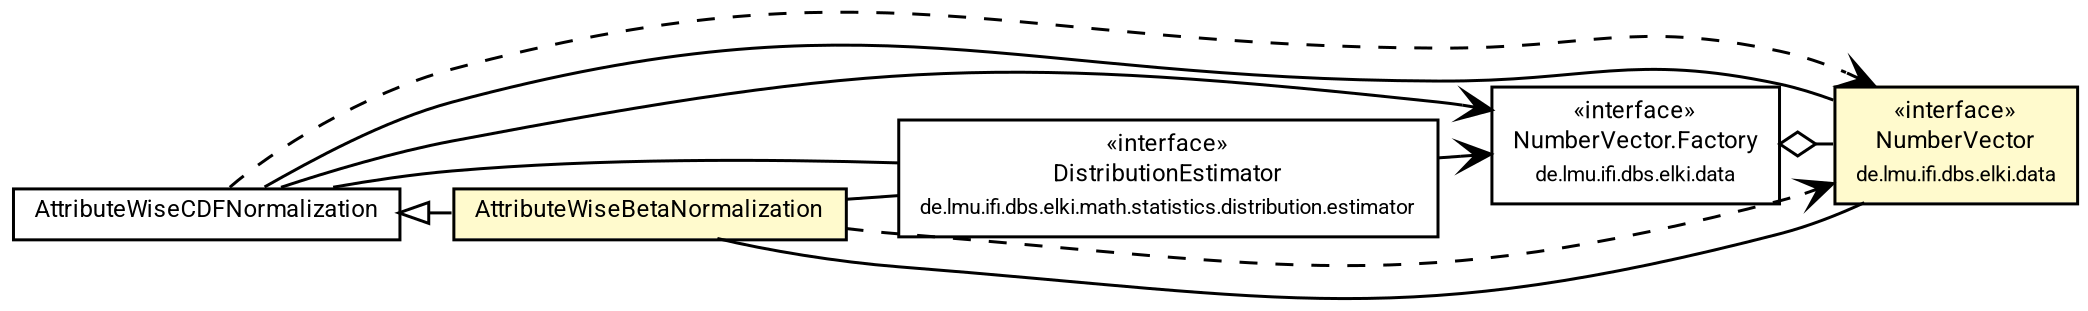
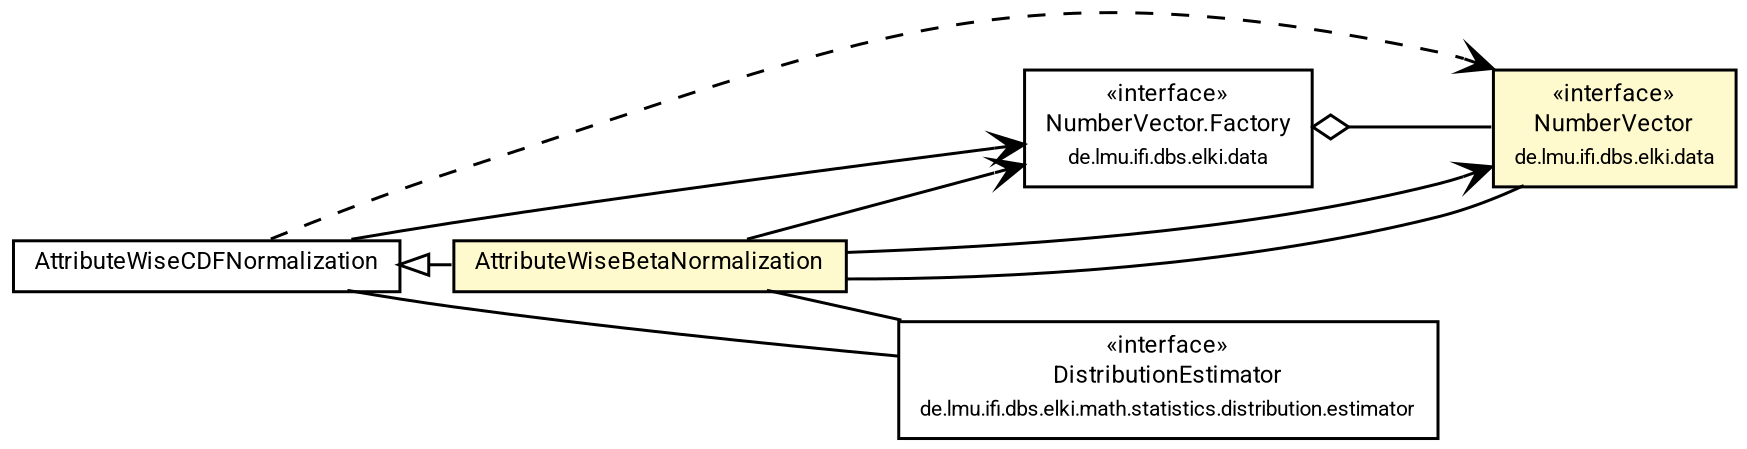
edge "NumberVector" -- "AttributeWiseCDFNormalization": removed
edge "DistributionEstimator" -> "NumberVector.Factory": now "AttributeWiseBetaNormalization" -> "NumberVector.Factory"
edge "AttributeWiseBetaNormalization" -> "NumberVector": style dashed -> solid
